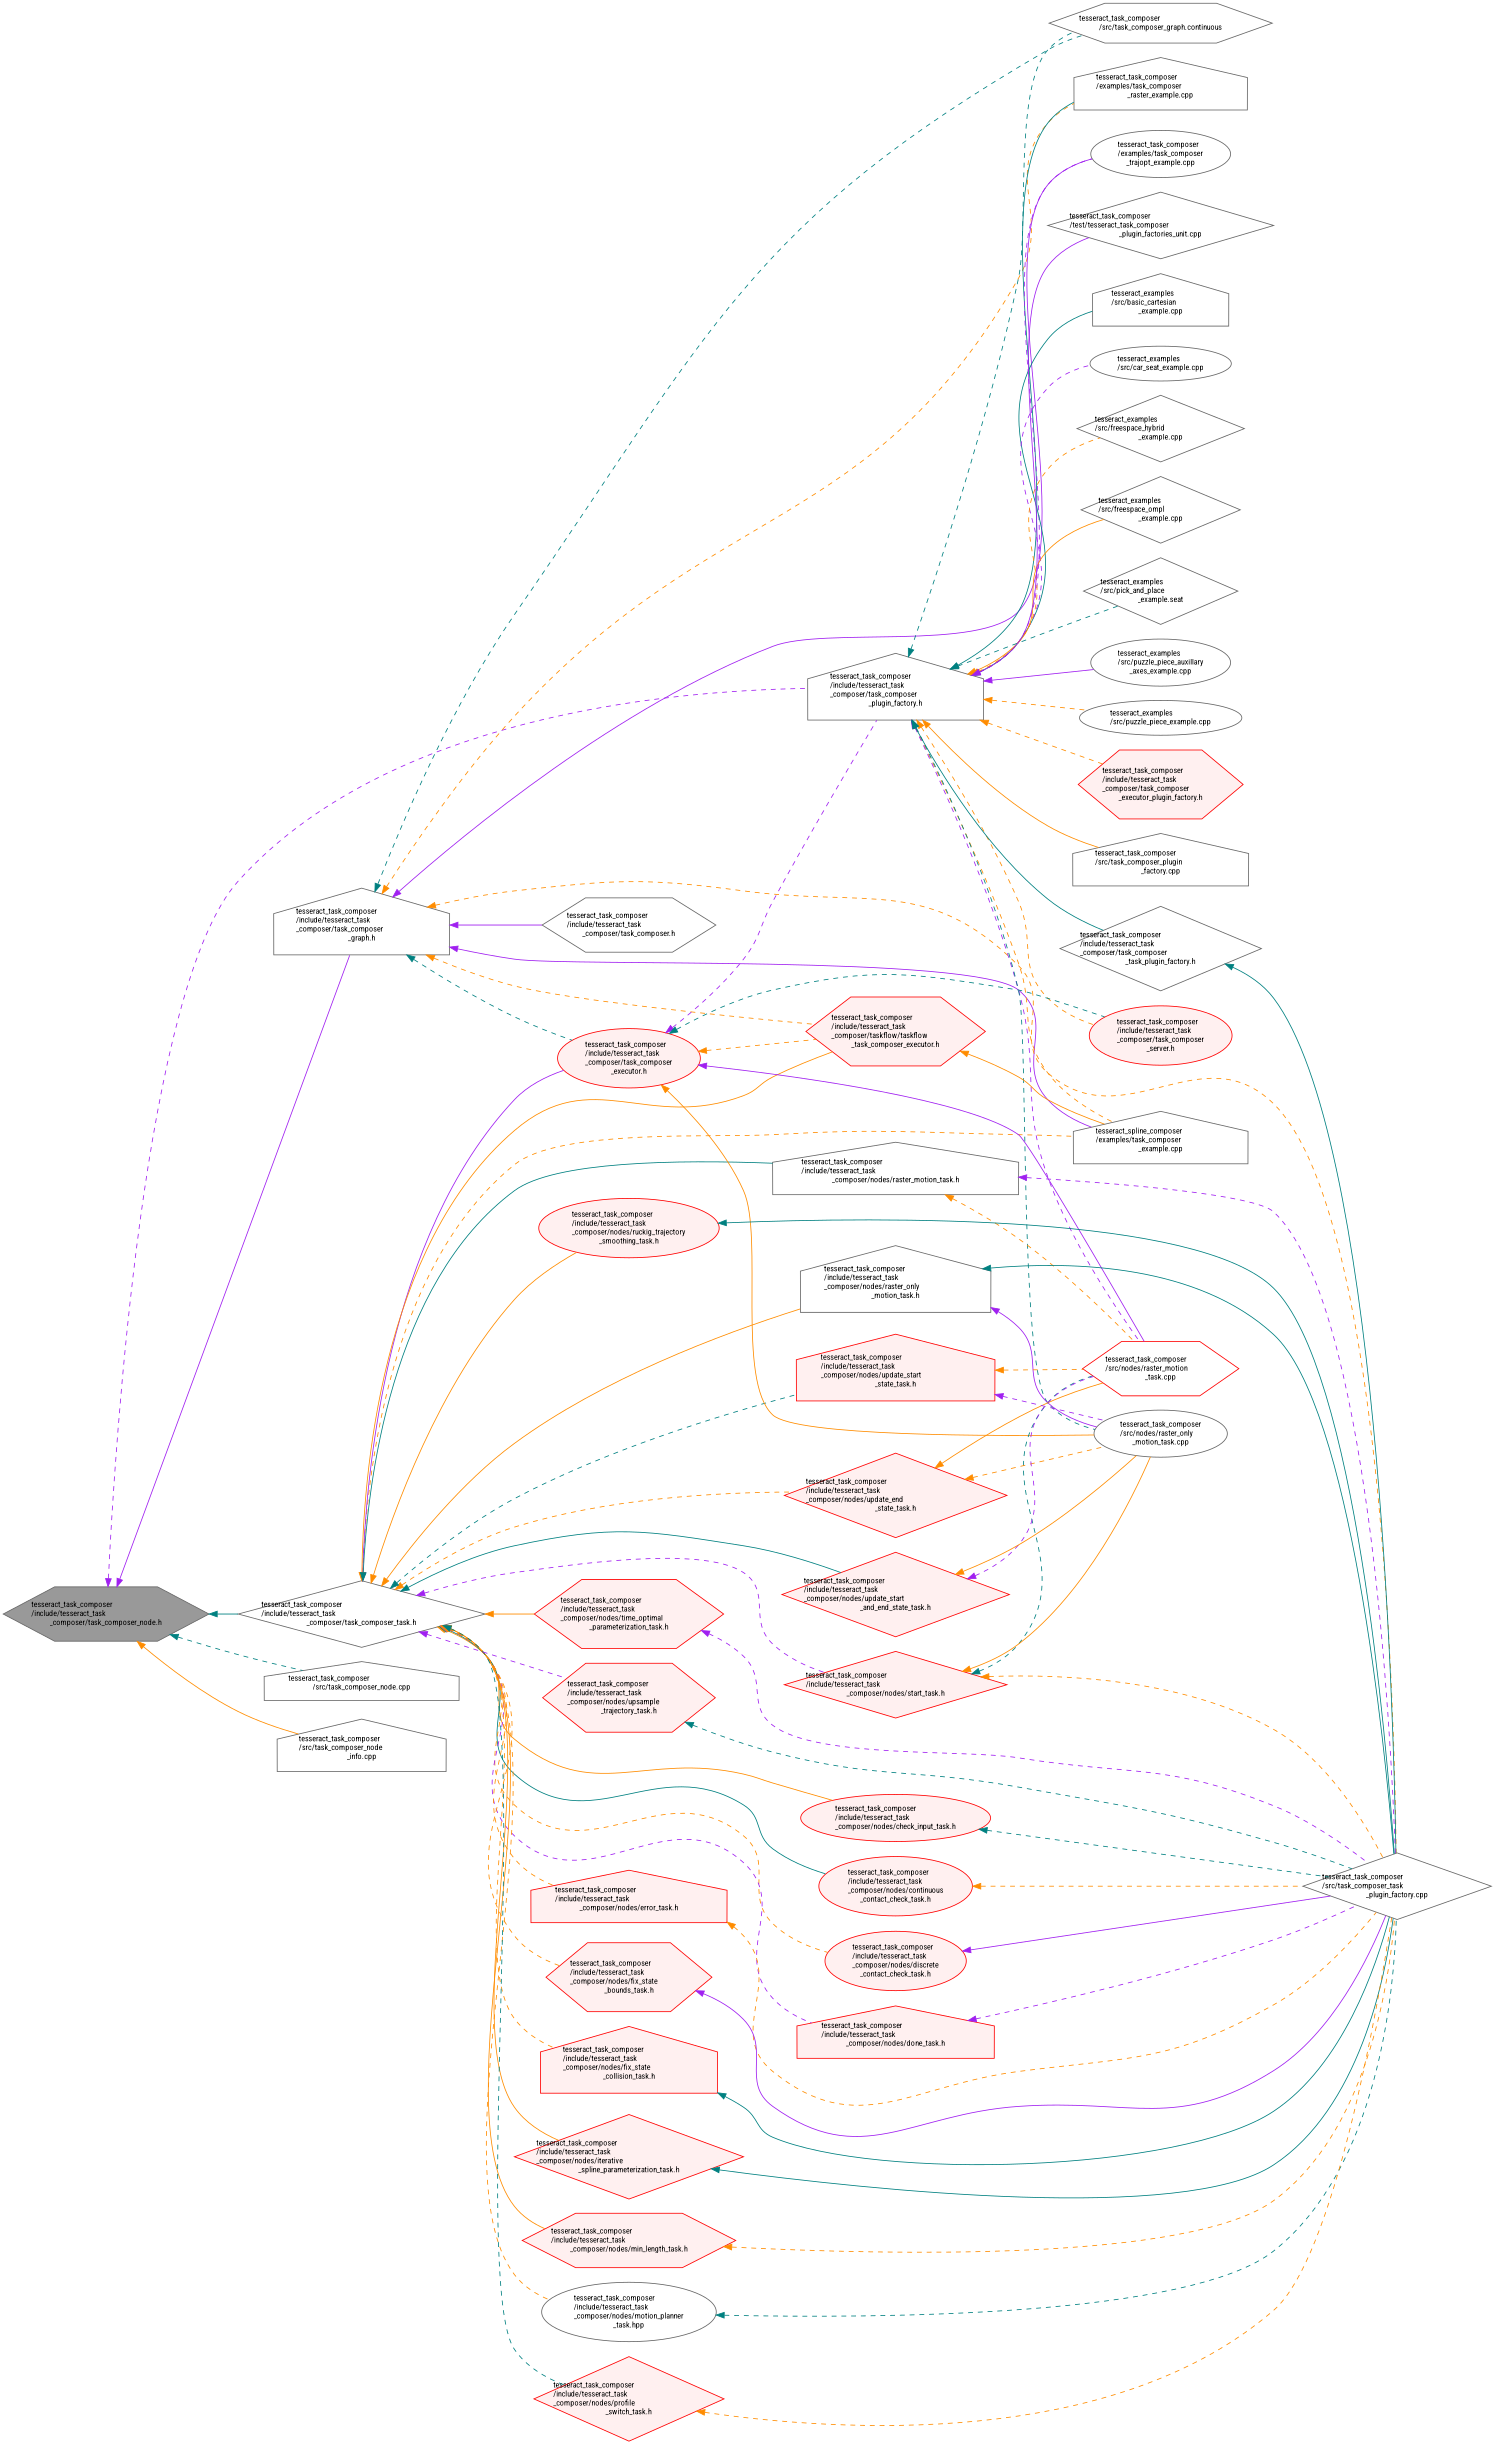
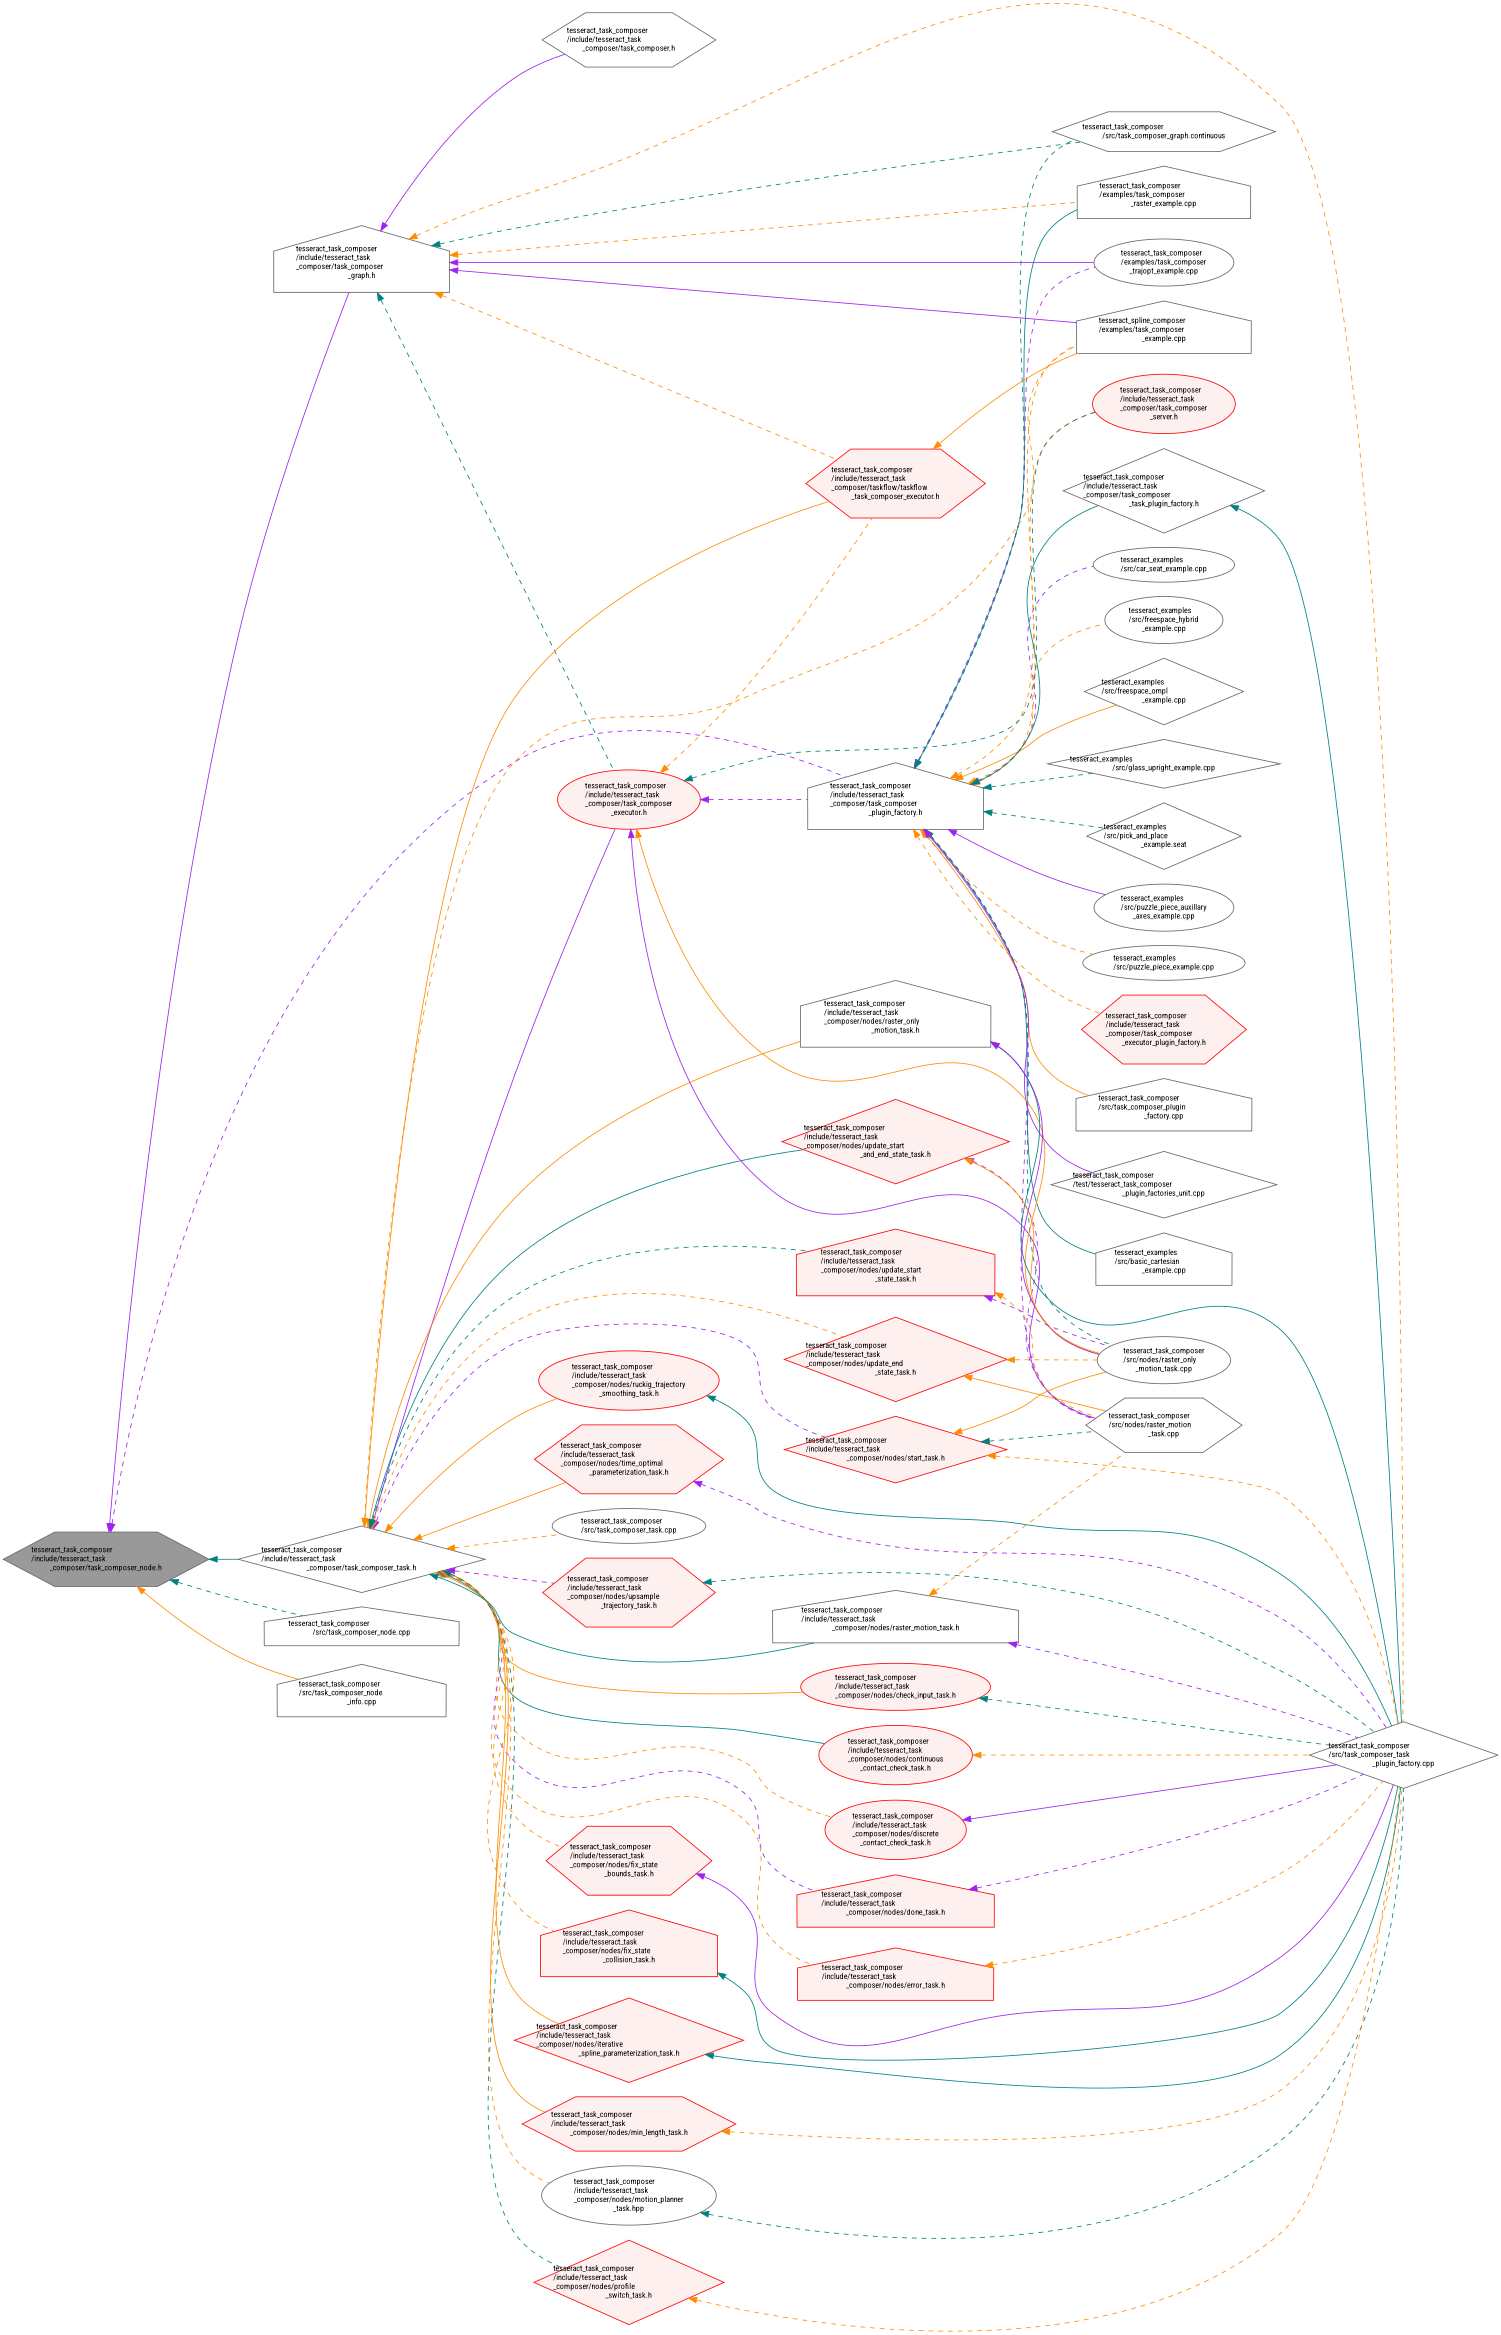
node "tesseract_examples /src/freespace_hybrid _example.cpp": shape diamond -> ellipse
node "tesseract_examples /src/glass_upright_example.cpp": added
node "tesseract_task_composer /src/nodes/raster_motion _task.cpp": color red -> grey40
node "tesseract_task_composer /src/task_composer_task.cpp": added
